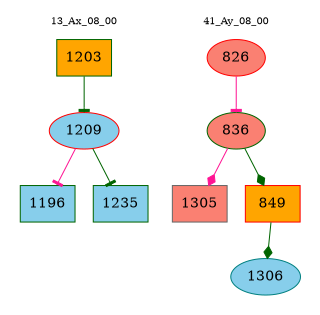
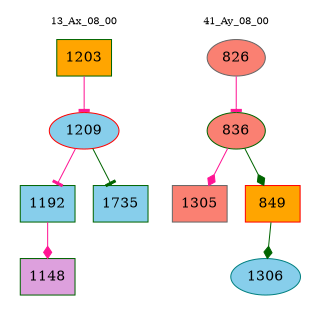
node "826": color red -> gray40
edge "1203" -> "1209": color darkgreen -> deeppink
node "1196": label "1196" -> "1192"
node "1235": label "1235" -> "1735"
node "1148": added
